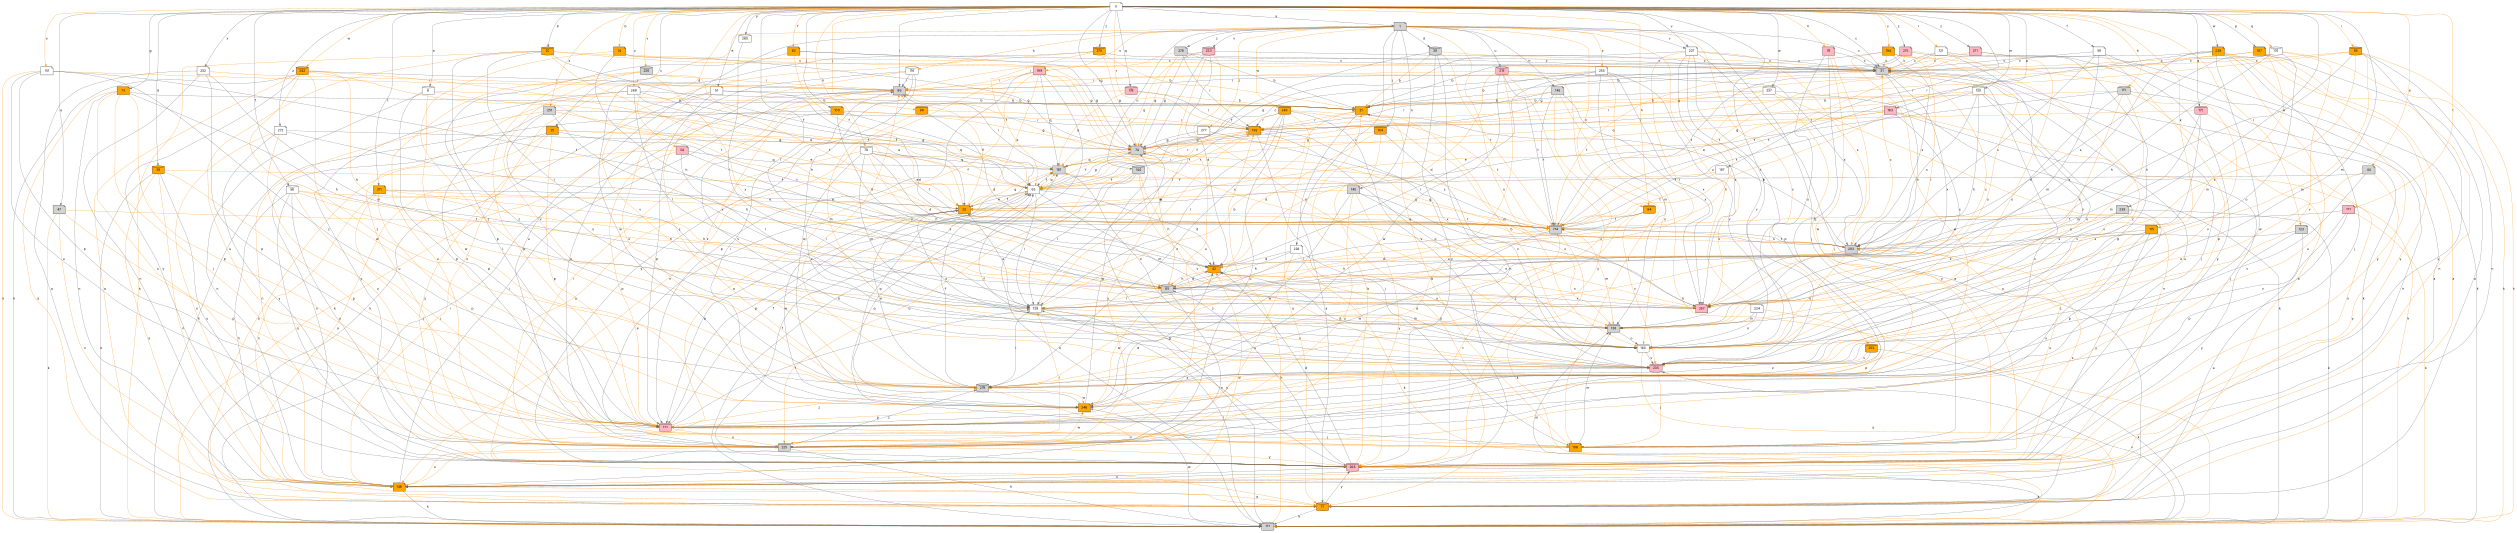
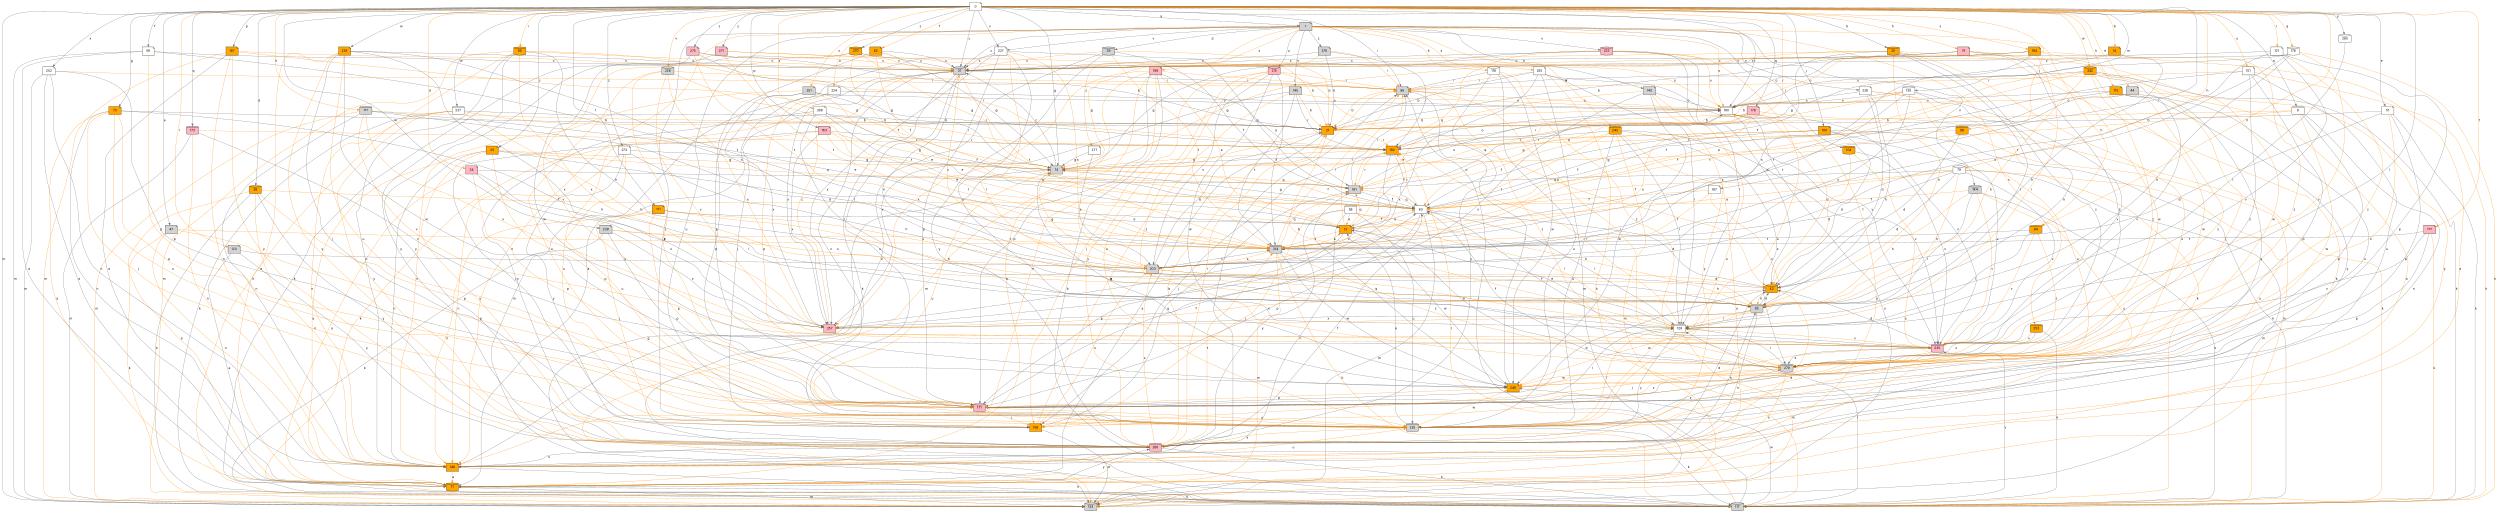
edge "0" -> "58": removed, label "f"
node "178": shape cylinder -> note
edge "96" -> "160": added, label "o"
